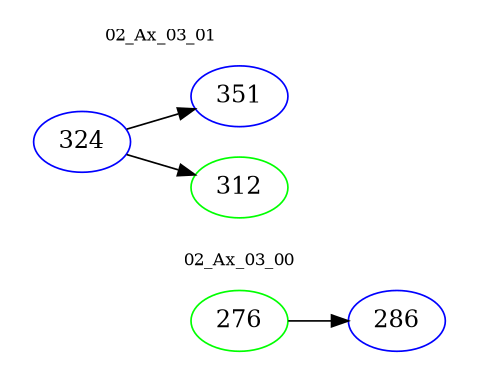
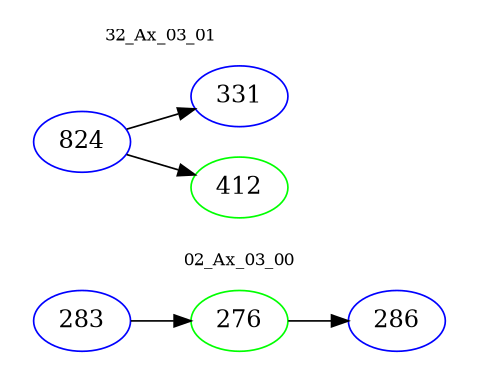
cluster "02_Ax_03_01": label "02_Ax_03_01" -> "32_Ax_03_01"
node "351": label "351" -> "331"
node "324": label "324" -> "824"
node "312": label "312" -> "412"
node "283": added
